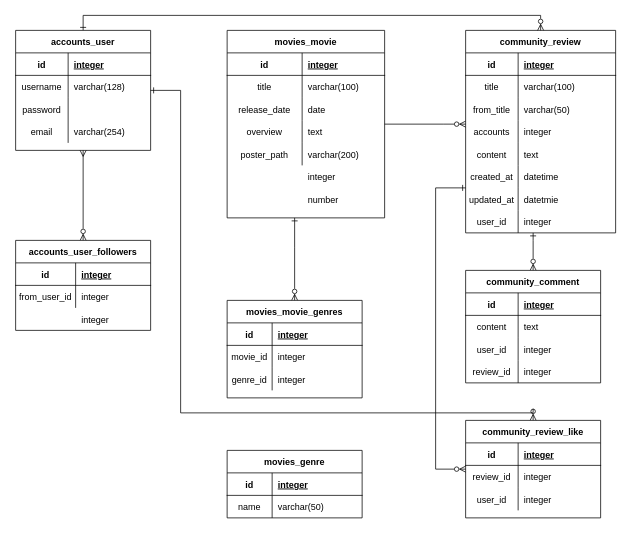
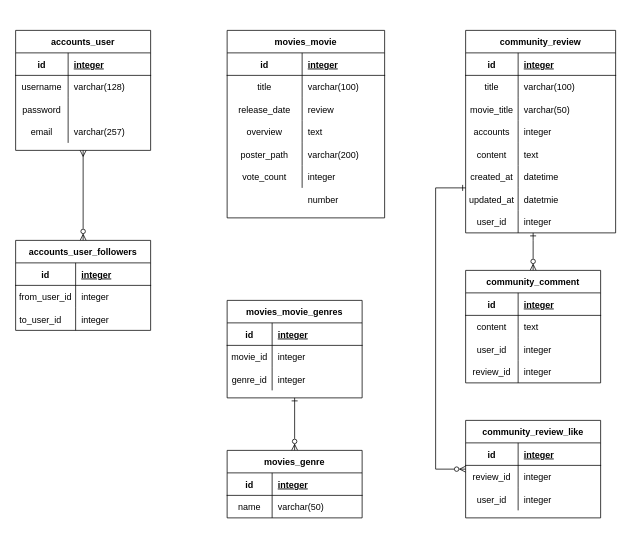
edge "accounts_user" -- "community_review": removed
node "date": label "date" -> "review"
node "from_title": label "from_title" -> "movie_title"
edge "movies_movie" -> "community_review": removed
node "varchar(254)": label "varchar(254)" -> "varchar(257)"
node "vote_count": added
edge "movies_movie" -- "movies_movie_genres": removed
node "to_user_id": added
edge "accounts_user" -- "community_review_like": removed
edge "movies_movie_genres" -- "movies_genre": added
